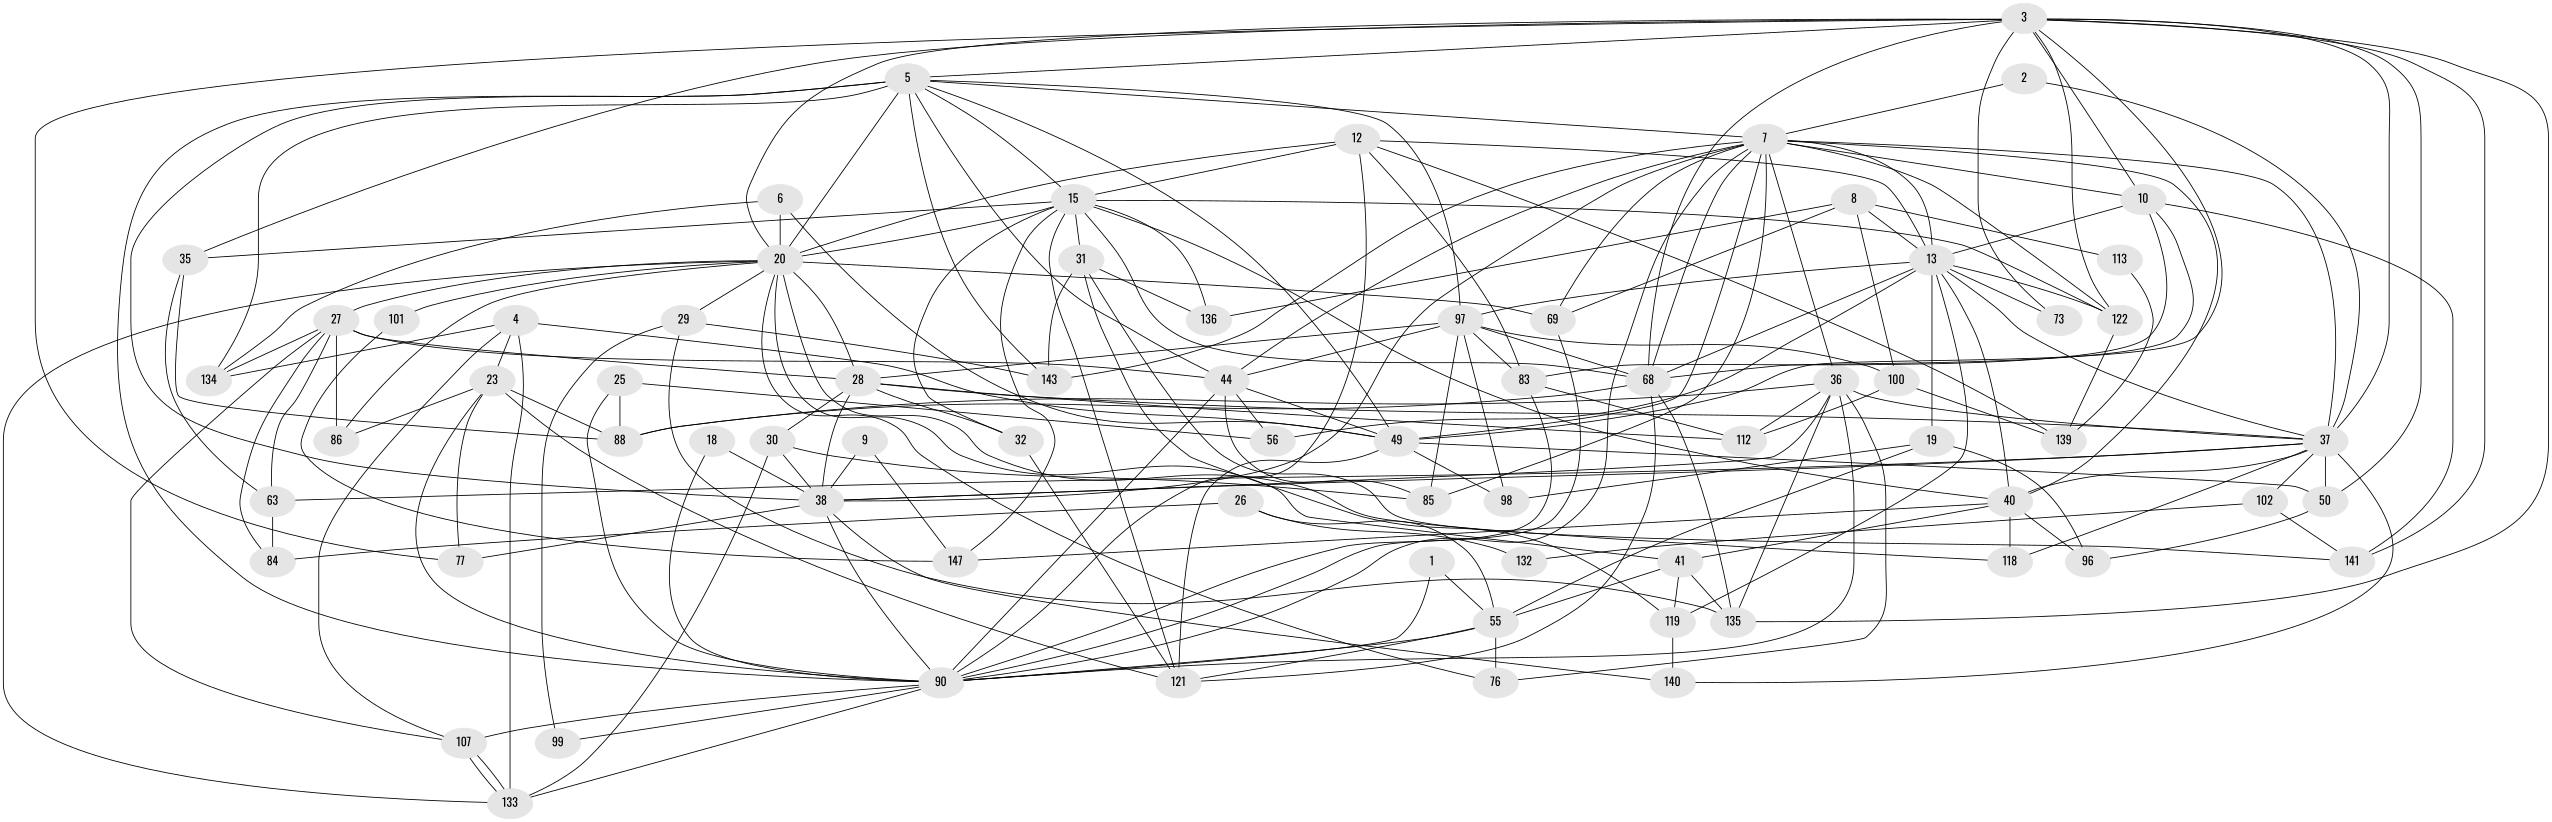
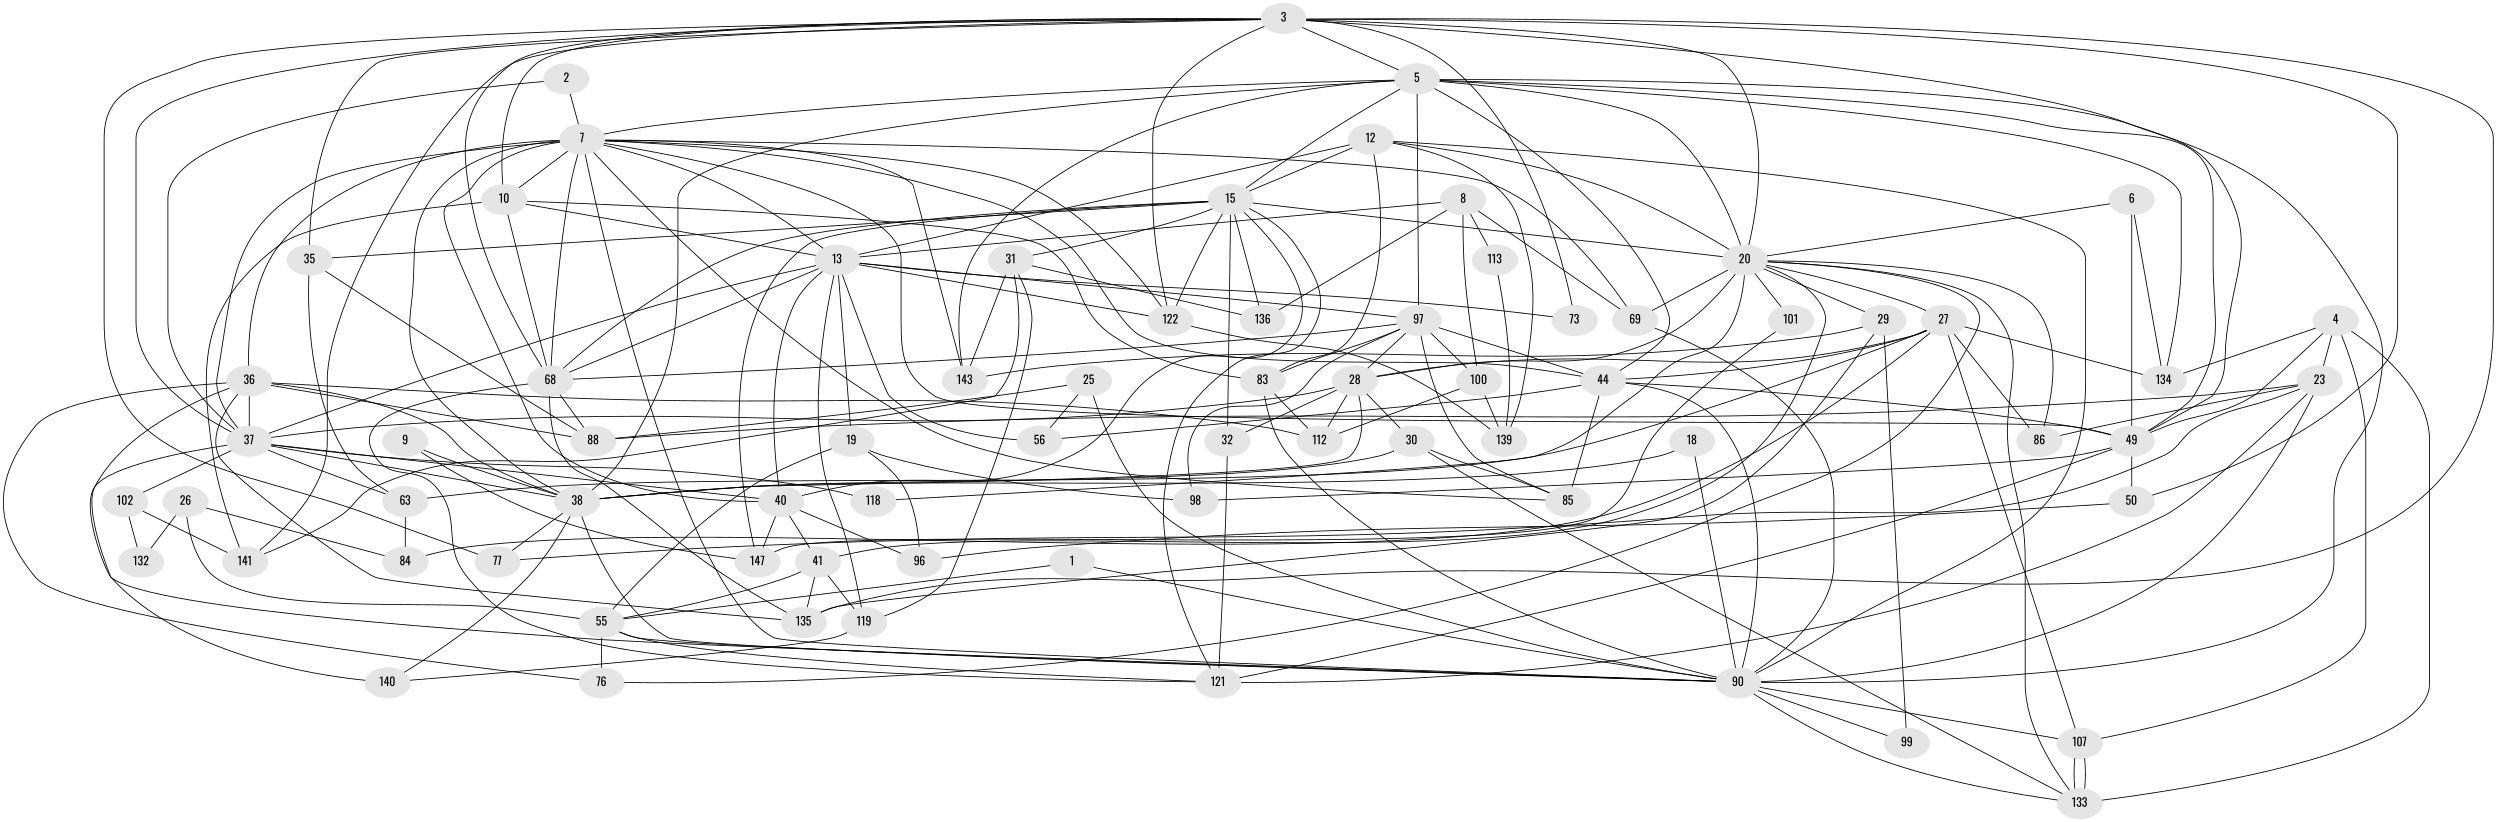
edge "37" -- "50": removed
edge "40" -- "118": removed
